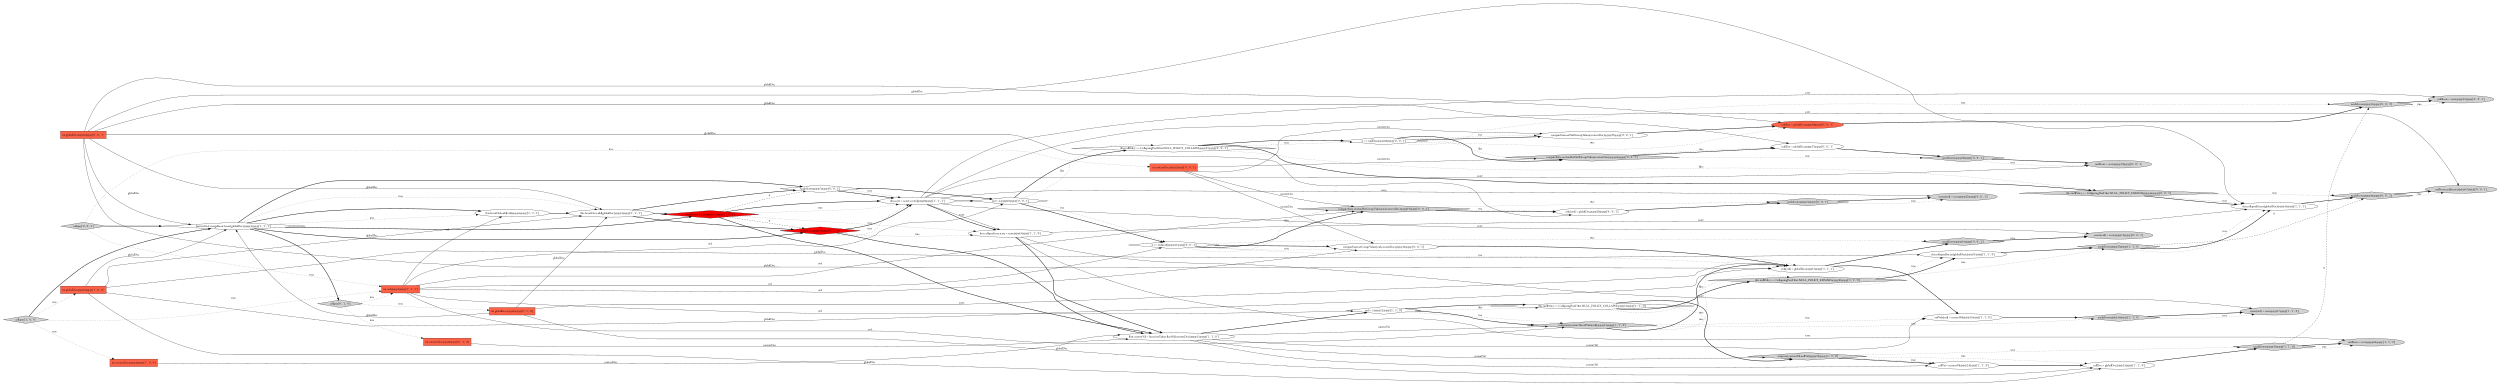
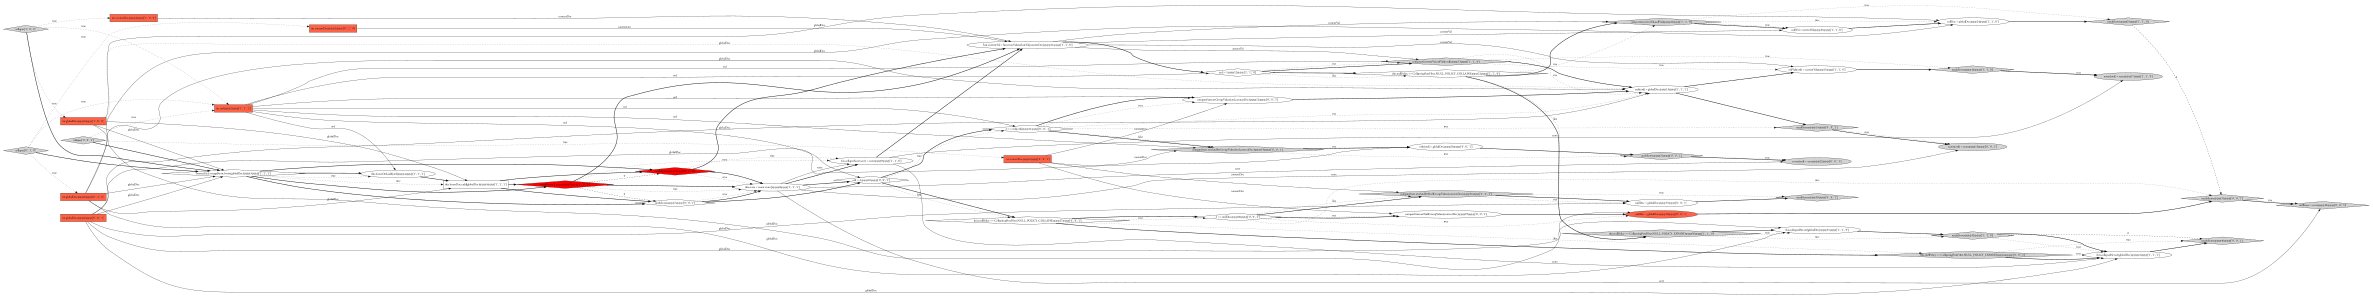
node "nullScore = score@@@32@@@['0', '0', '1']": shape ellipse -> diamond
node "nullScore = score@@@39@@@['0', '0', '1']": removed
edge "int globalDoc@@@2@@@['0', '0', '1']" -> "this.boostDocs.add(globalDoc)@@@5@@@['1', '1', '1']": removed, label "globalDoc"
node "nullScores.add(score)@@@47@@@['0', '0', '1']": removed
node "this.boostDocs.add(globalDoc)@@@5@@@['1', '1', '1']": shape ellipse -> box
edge "boosted && mergeBoost.boost(globalDoc)@@@3@@@['1', '1', '1']" -> "collapse['0', '1', '0']": reversed
edge "int globalDoc@@@2@@@['0', '1', '0']" -> "this.collapsedSet.set(globalDoc)@@@31@@@['1', '1', '0']": added, label "globalDoc"
edge "int globalDoc@@@2@@@['0', '1', '0']" -> "ords(ord( = globalDoc@@@13@@@['1', '1', '1']": label "score" -> "globalDoc"
edge "int globalDoc@@@2@@@['1', '0', '0']" -> "ords(ord( = globalDoc@@@13@@@['1', '1', '1']": style solid -> dotted
node "nullScore = score@@@26@@@['1', '1', '0']": removed
